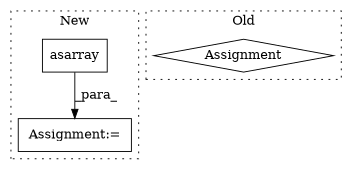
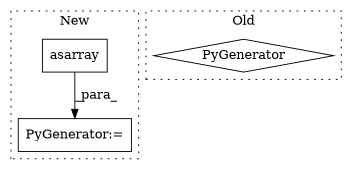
node "Assignment": label "Assignment" -> "PyGenerator"
node "Assignment:=": label "Assignment:=" -> "PyGenerator:="
